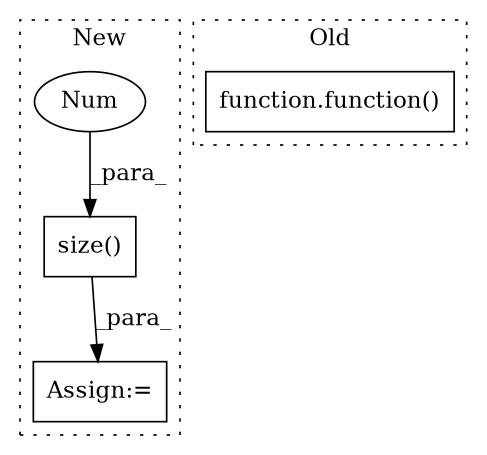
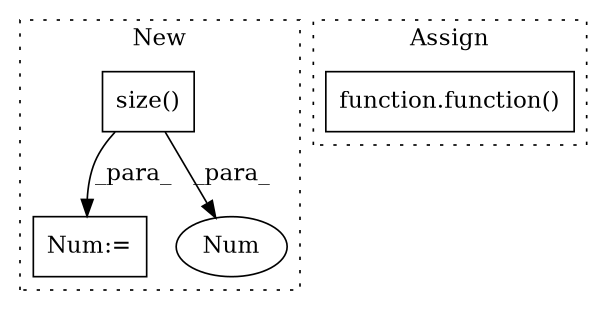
cluster "Old": label "Old" -> "Assign"
edge "Num" -> "size()": reversed
node "Assign:=": label "Assign:=" -> "Num:="
